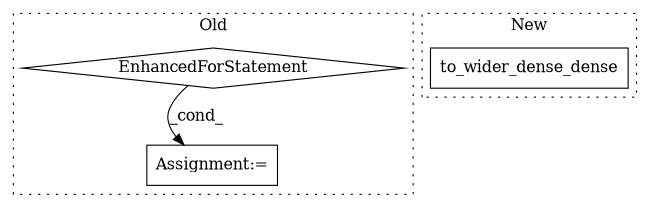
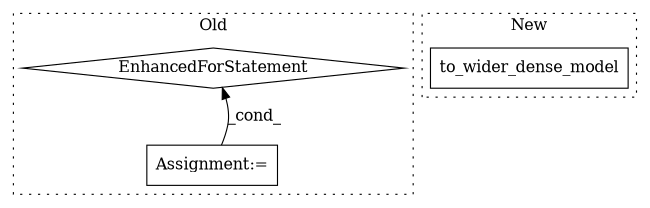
node "to_wider_dense_dense": label "to_wider_dense_dense" -> "to_wider_dense_model"
edge "EnhancedForStatement" -> "Assignment:=": reversed
